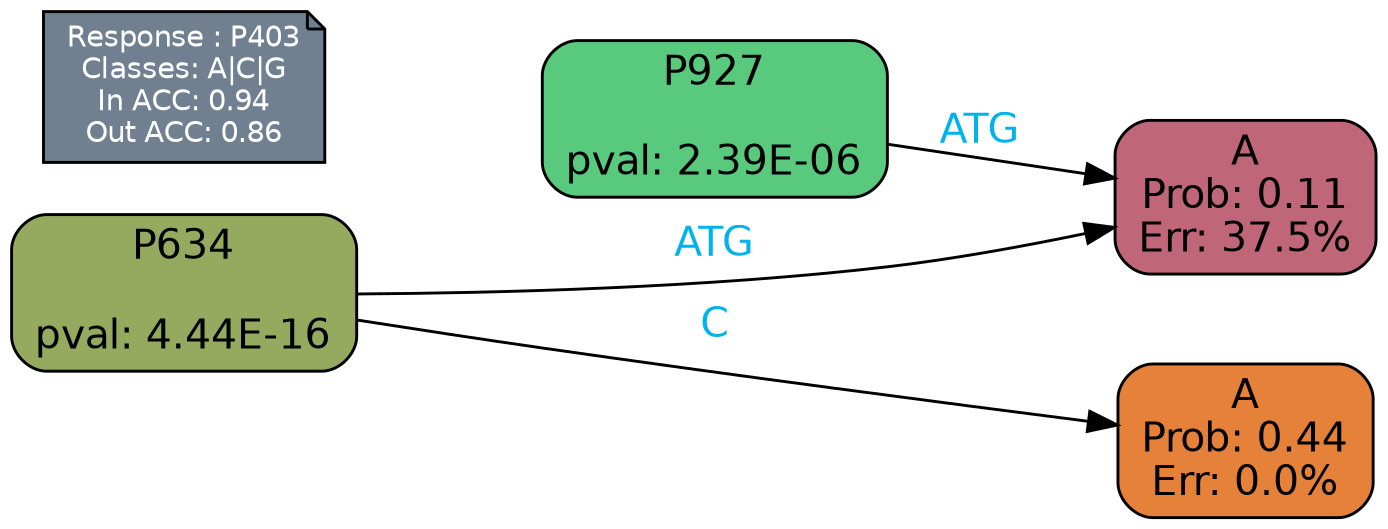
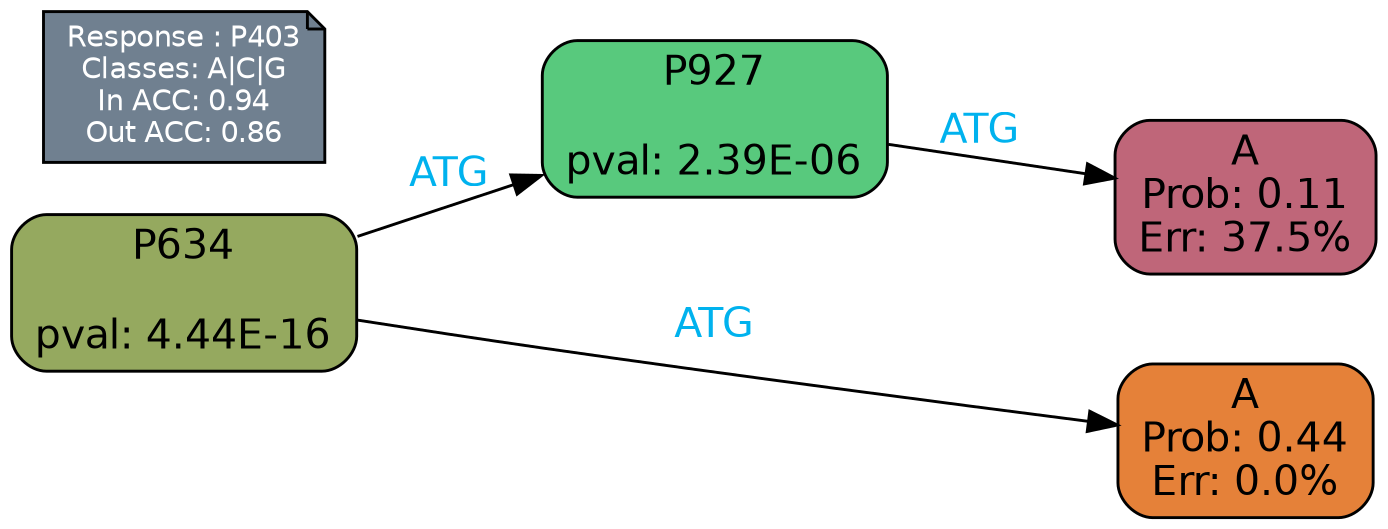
edge "P634 pval: 4.44E-16" -> "A Prob: 0.11 Err: 37.5%": now "P634 pval: 4.44E-16" -> "P927 pval: 2.39E-06"
edge "P634 pval: 4.44E-16" -> "A Prob: 0.44 Err: 0.0%": label "C" -> "ATG"
